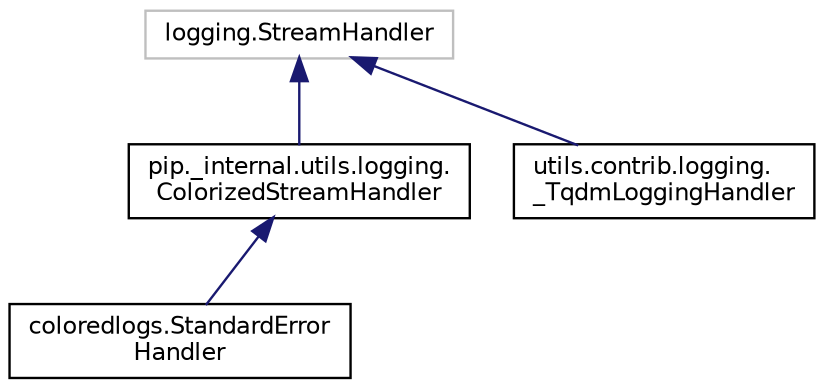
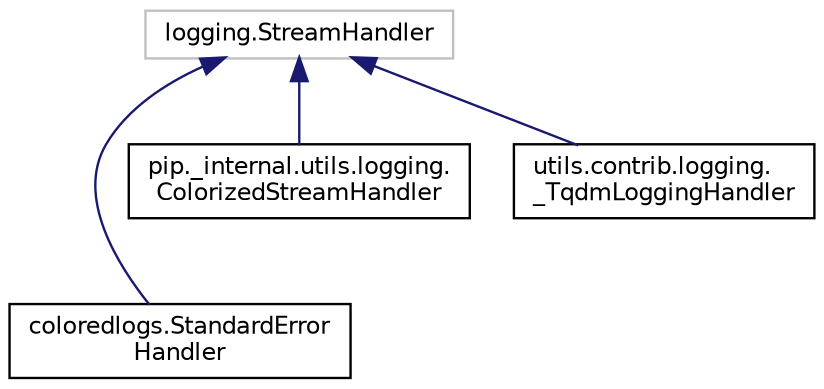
edge "coloredlogs.StandardError Handler" -> "pip._internal.utils.logging. ColorizedStreamHandler": now "coloredlogs.StandardError Handler" -> "logging.StreamHandler"
